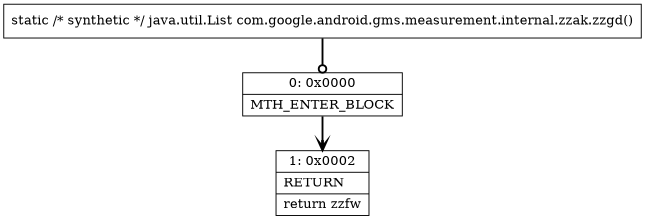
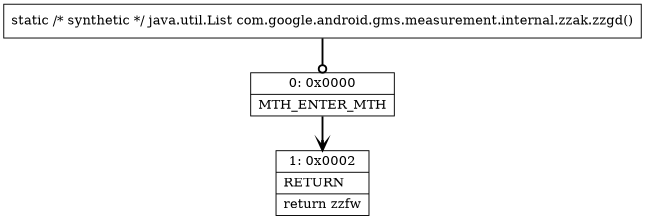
node "0: 0x0000": text "MTH_ENTER_BLOCK" -> "MTH_ENTER_MTH"
